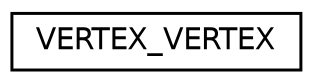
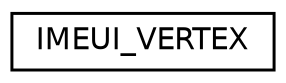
node "VERTEX_VERTEX": label "VERTEX_VERTEX" -> "IMEUI_VERTEX"
